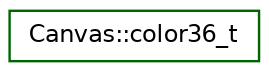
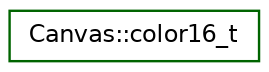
node "Canvas::color36_t": label "Canvas::color36_t" -> "Canvas::color16_t"
